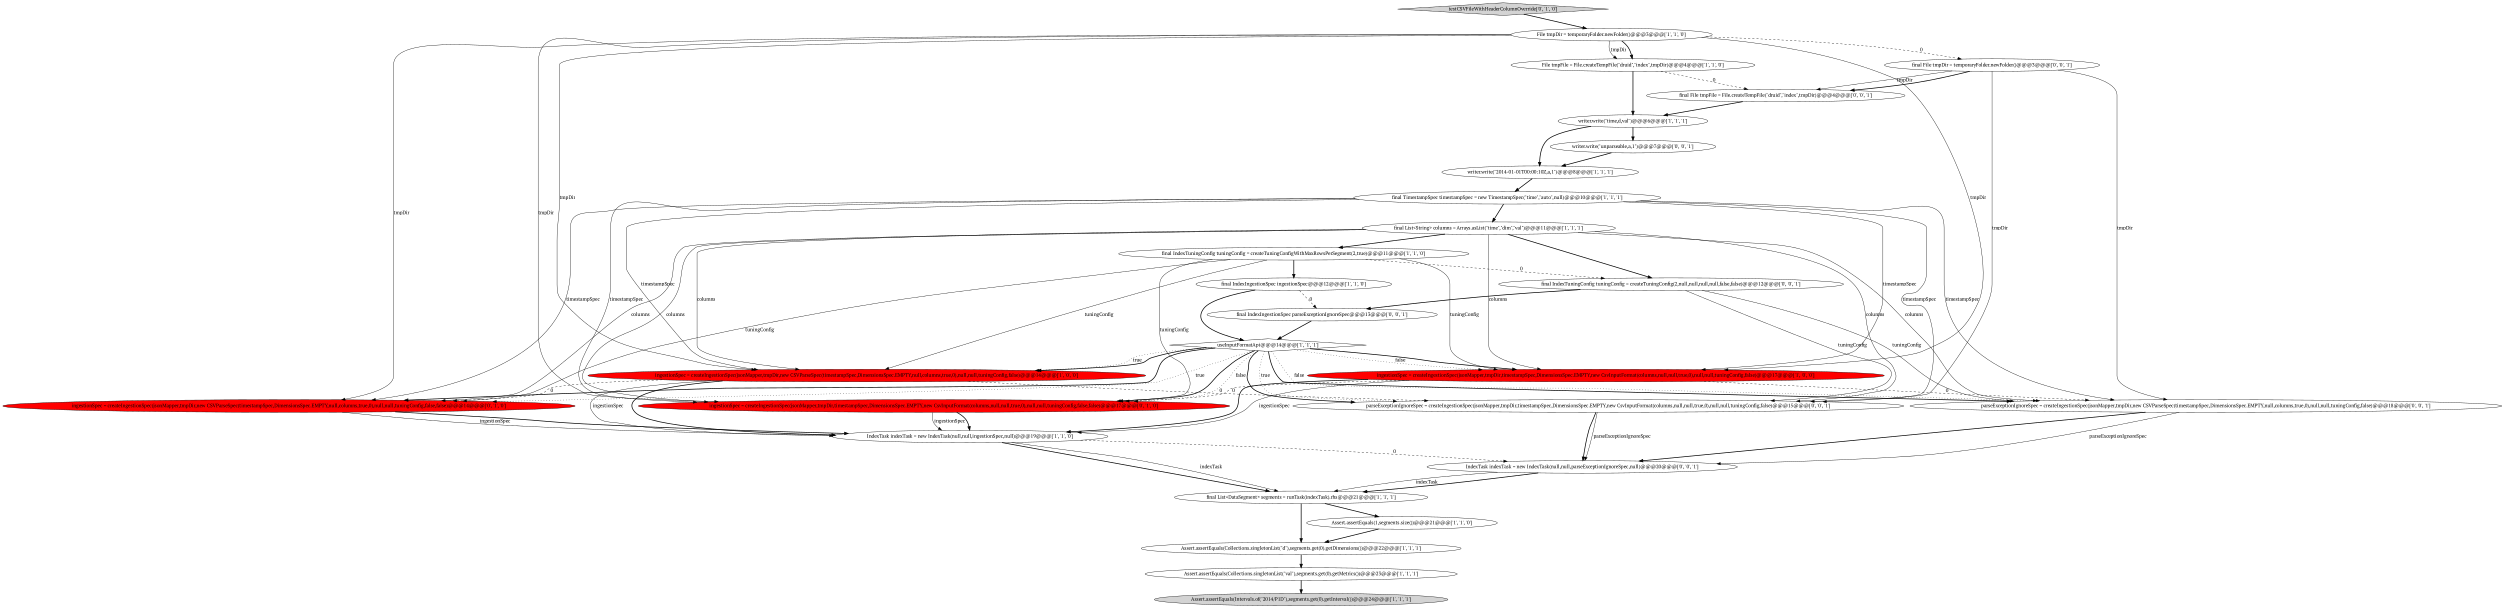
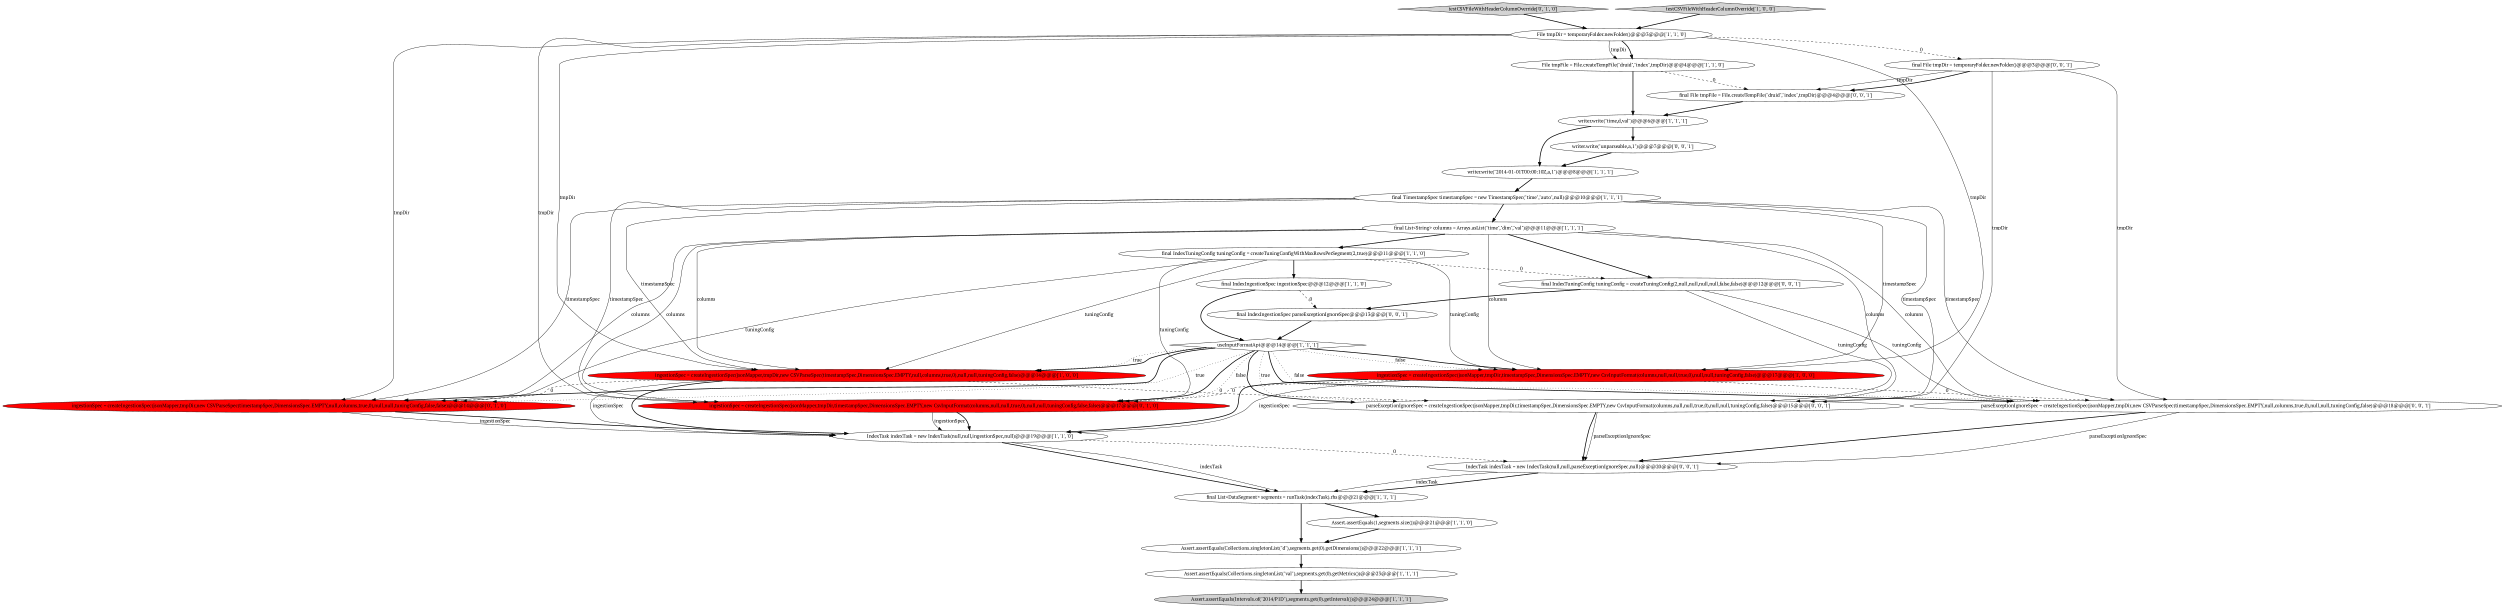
node "testCSVFileWithHeaderColumnOverride['1', '0', '0']": added
